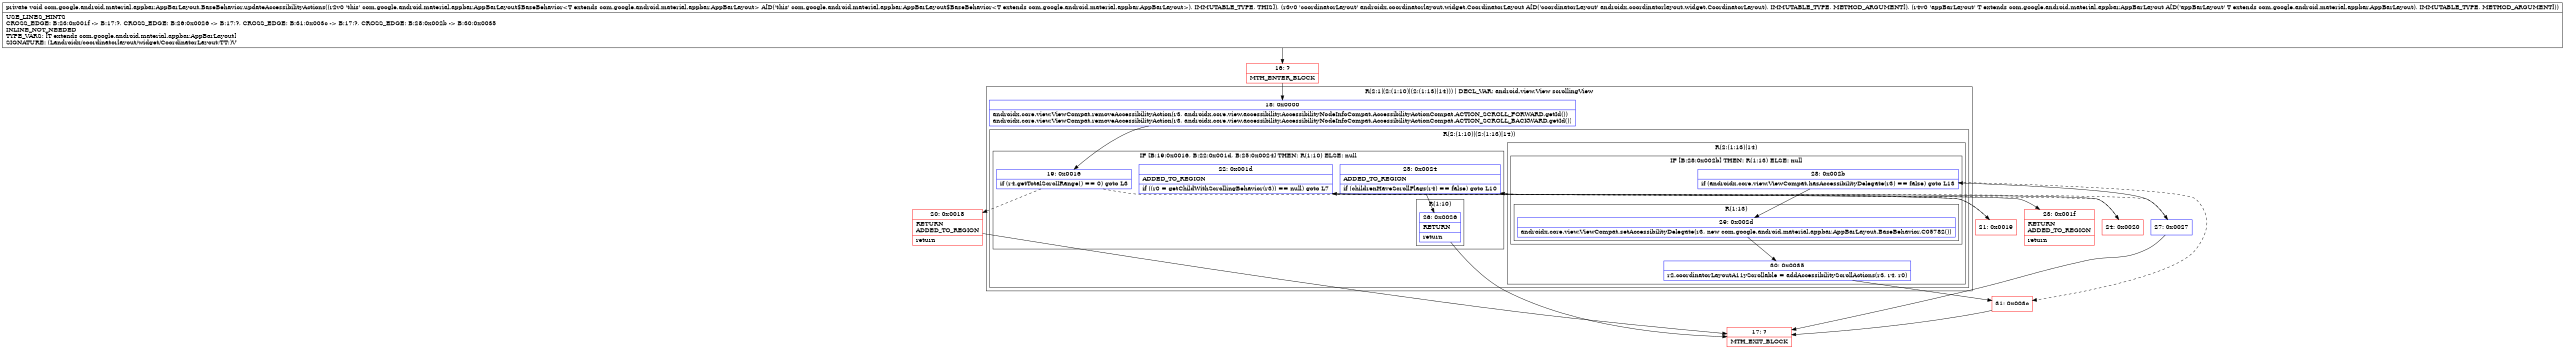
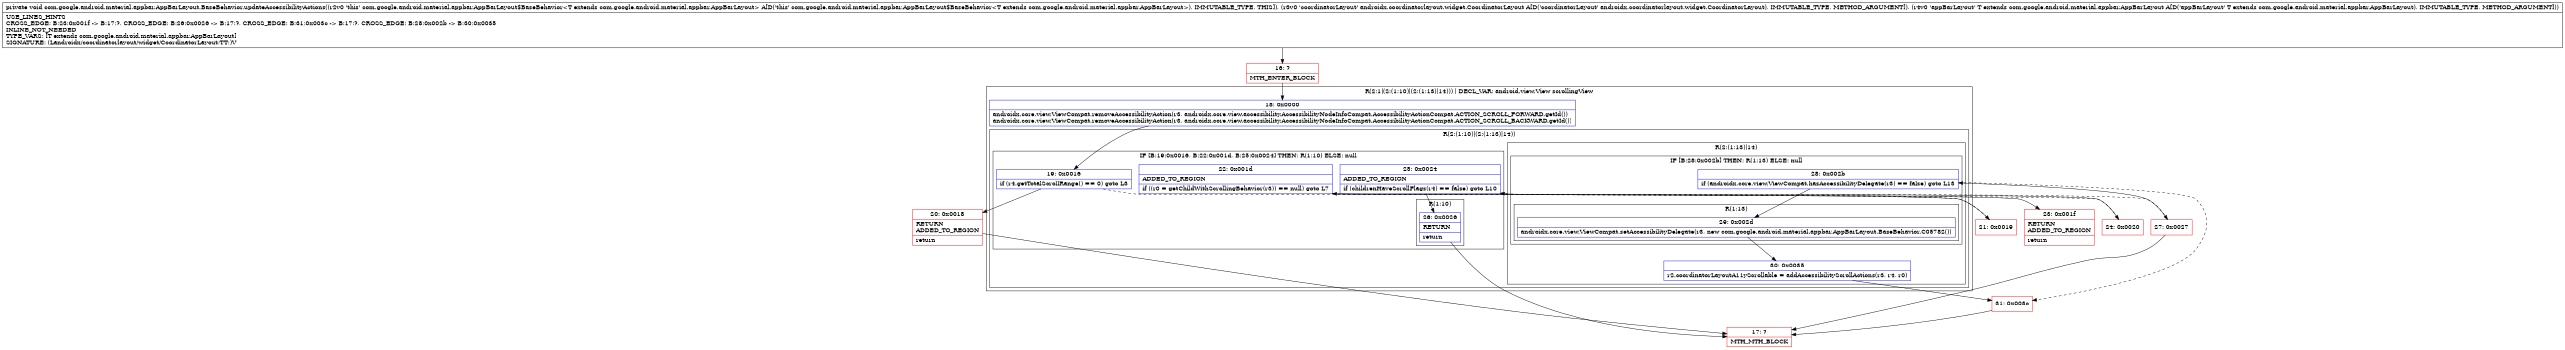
edge "19: 0x0016" -> "20: 0x0018": style dashed -> solid
node "27: 0x0027": color blue -> red
node "17: ?": text "MTH_EXIT_BLOCK" -> "MTH_MTH_BLOCK"
